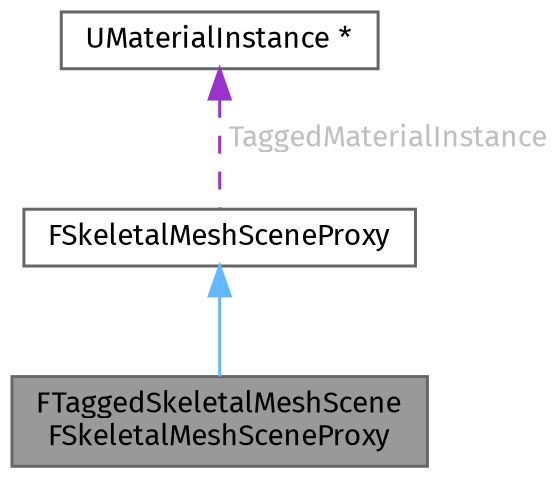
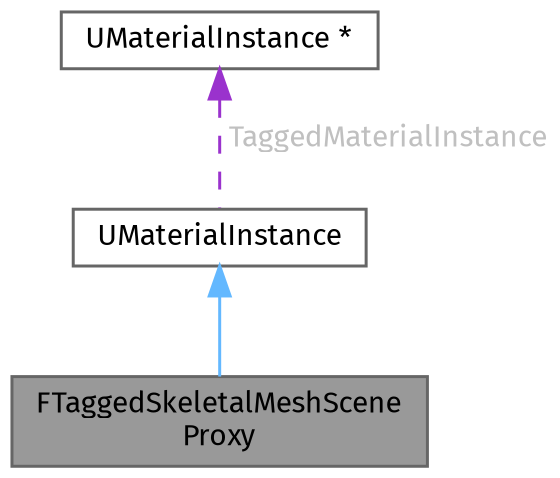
node "FSkeletalMeshSceneProxy": label "FSkeletalMeshSceneProxy" -> "UMaterialInstance"
node "FTaggedSkeletalMeshScene FSkeletalMeshSceneProxy": label "FTaggedSkeletalMeshScene FSkeletalMeshSceneProxy" -> "FTaggedSkeletalMeshScene Proxy"
